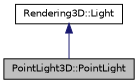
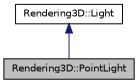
node "PointLight3D::PointLight": label "PointLight3D::PointLight" -> "Rendering3D::PointLight"
